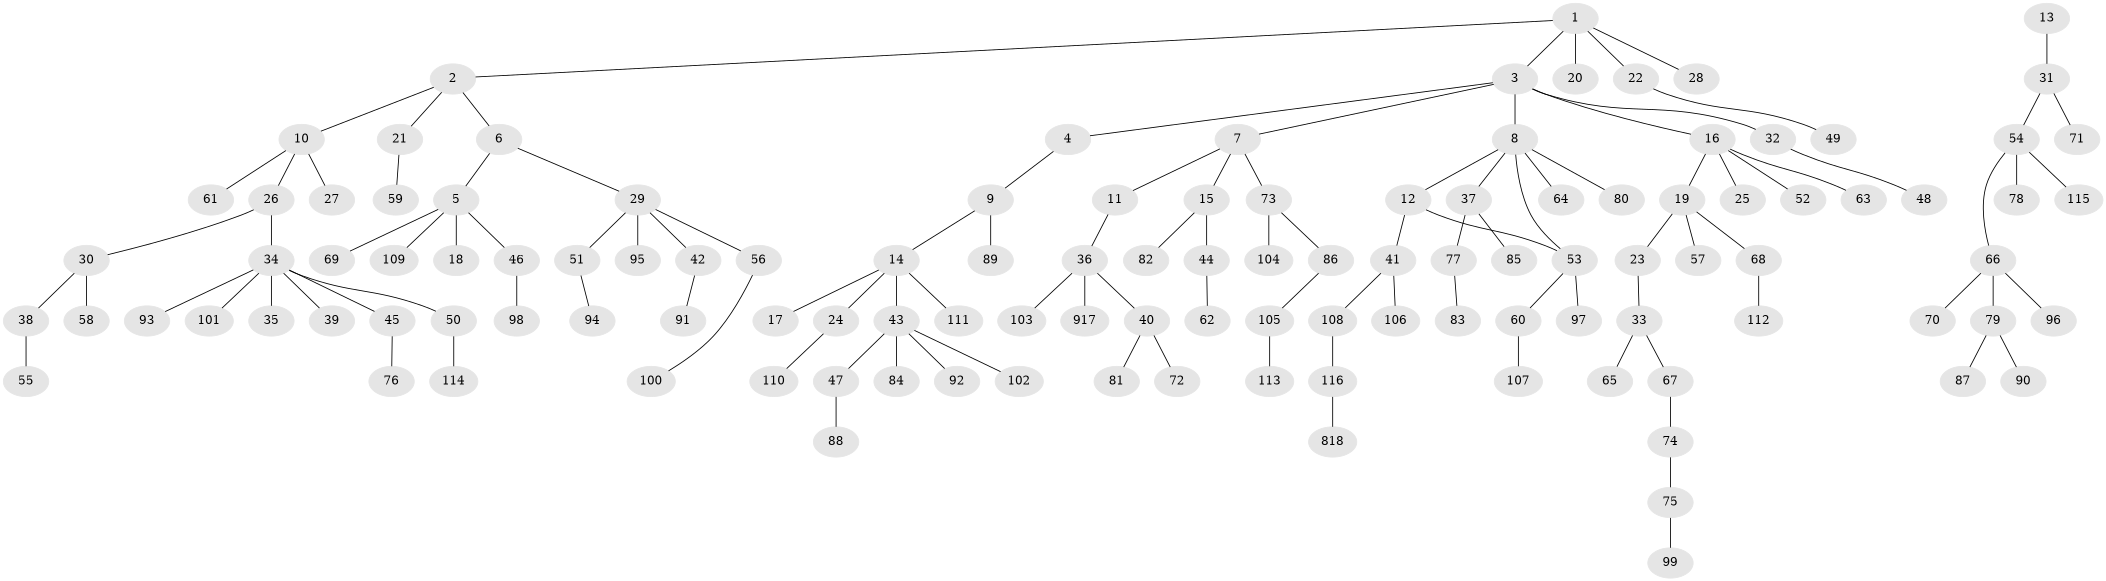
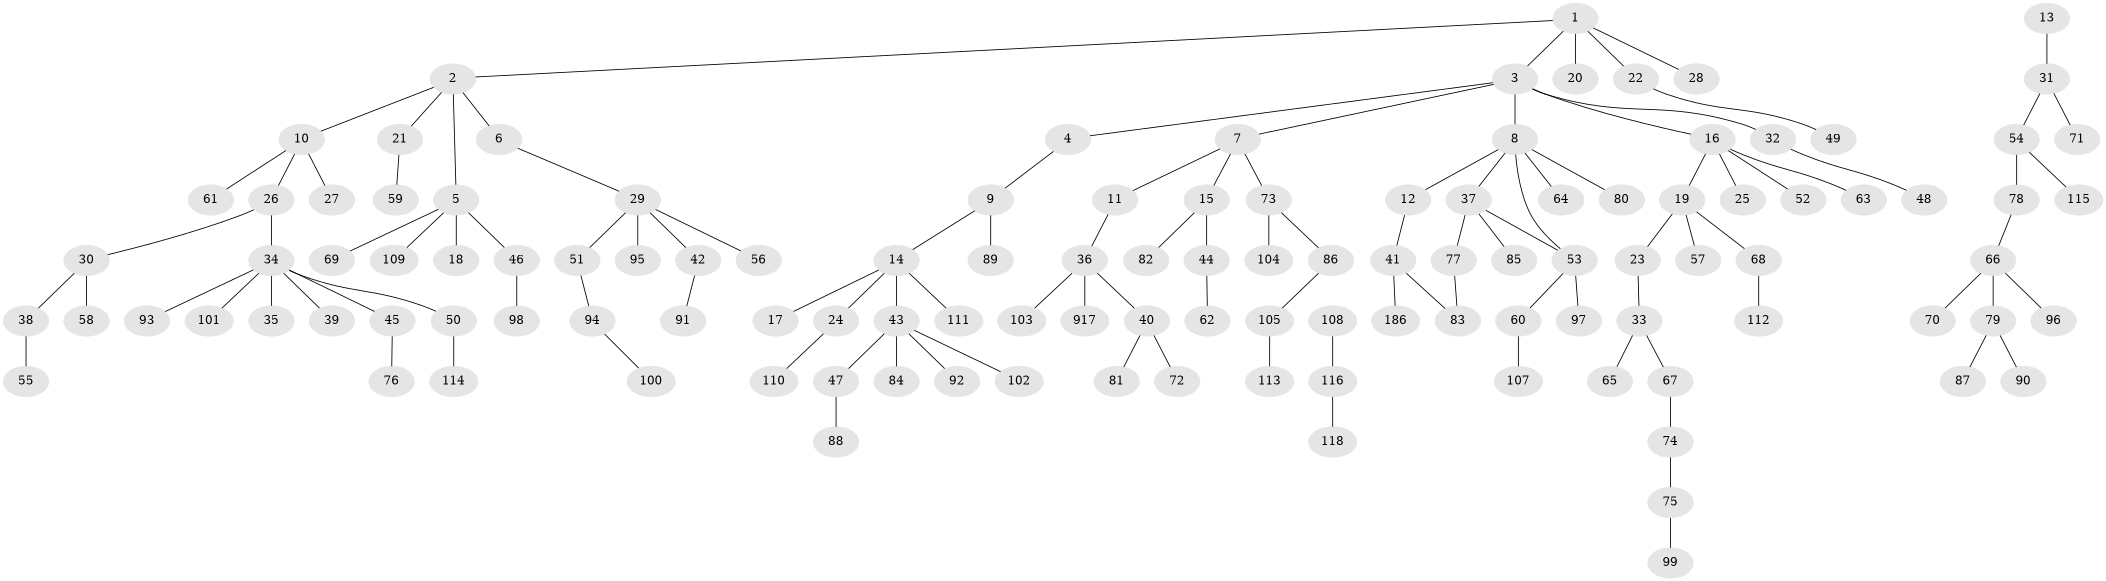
edge "6" -- "5": now "2" -- "5"
edge "54" -- "66": now "78" -- "66"
edge "12" -- "53": now "37" -- "53"
edge "41" -- "108": now "41" -- "83"
node "106": label "106" -> "186"
edge "56" -- "100": now "94" -- "100"
node "818": label "818" -> "118"
